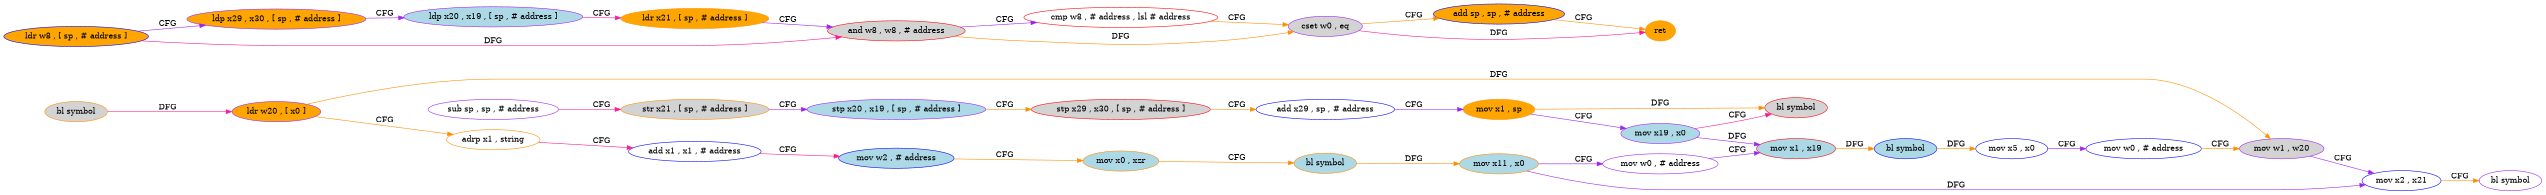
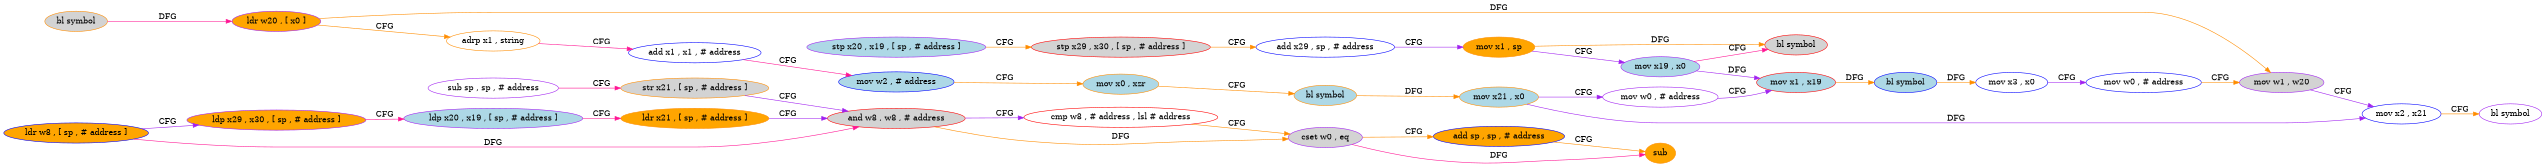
edge "ldp x29 , x30 , [ sp , # address ]" -> "ldp x20 , x19 , [ sp , # address ]": color purple -> deeppink
node "ret": label "ret" -> "sub"
edge "str x21 , [ sp , # address ]" -> "stp x20 , x19 , [ sp , # address ]": now "str x21 , [ sp , # address ]" -> "and w8 , w8 , # address"
node "mov x5 , x0": label "mov x5 , x0" -> "mov x3 , x0"
node "mov x11 , x0": label "mov x11 , x0" -> "mov x21 , x0"
